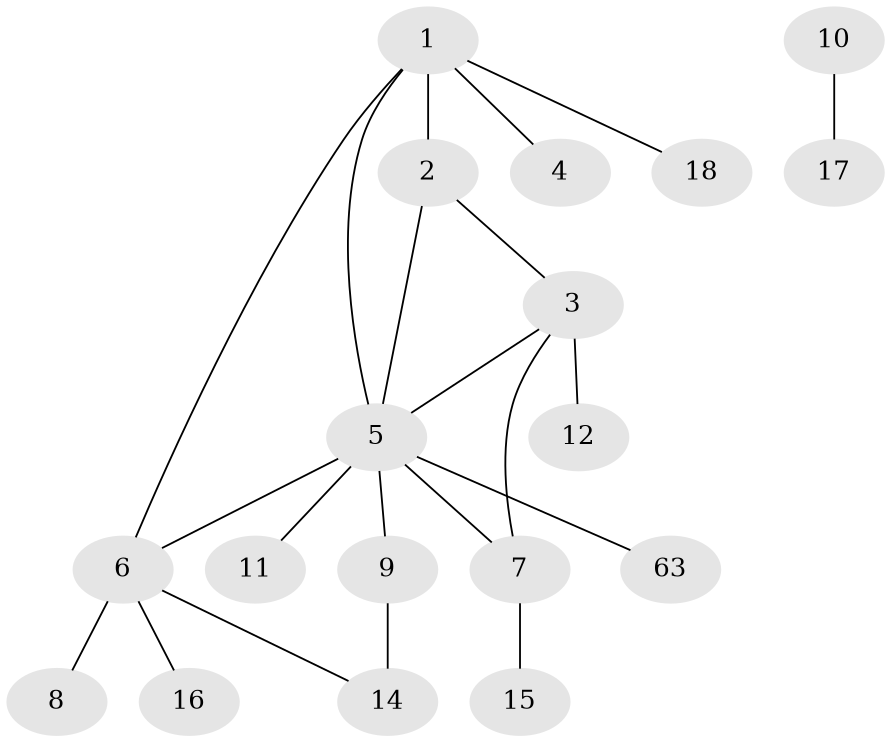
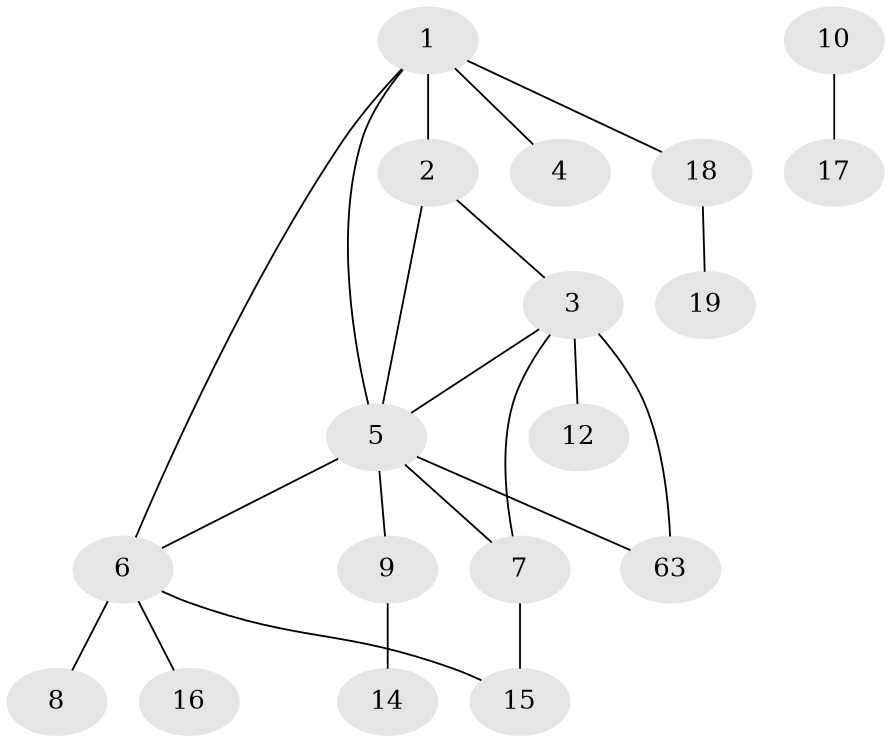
node "19": added
edge "3" -- "63": added
node "11": removed
edge "6" -- "14": now "6" -- "15"
